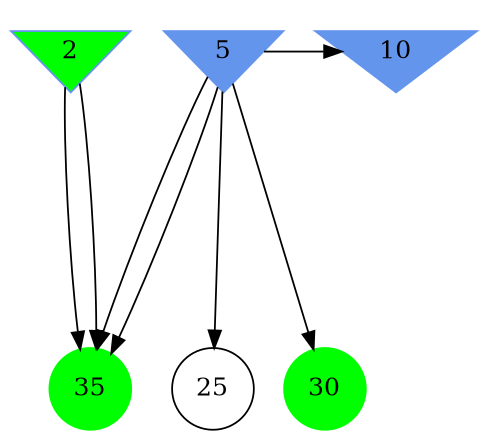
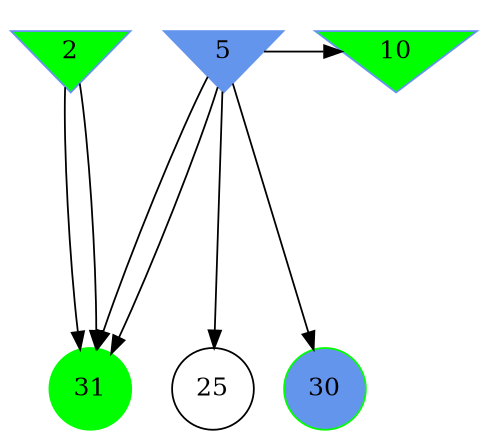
node "10": fillcolor cornflowerblue -> green
node "35": label "35" -> "31"
node "30": fillcolor green -> cornflowerblue
